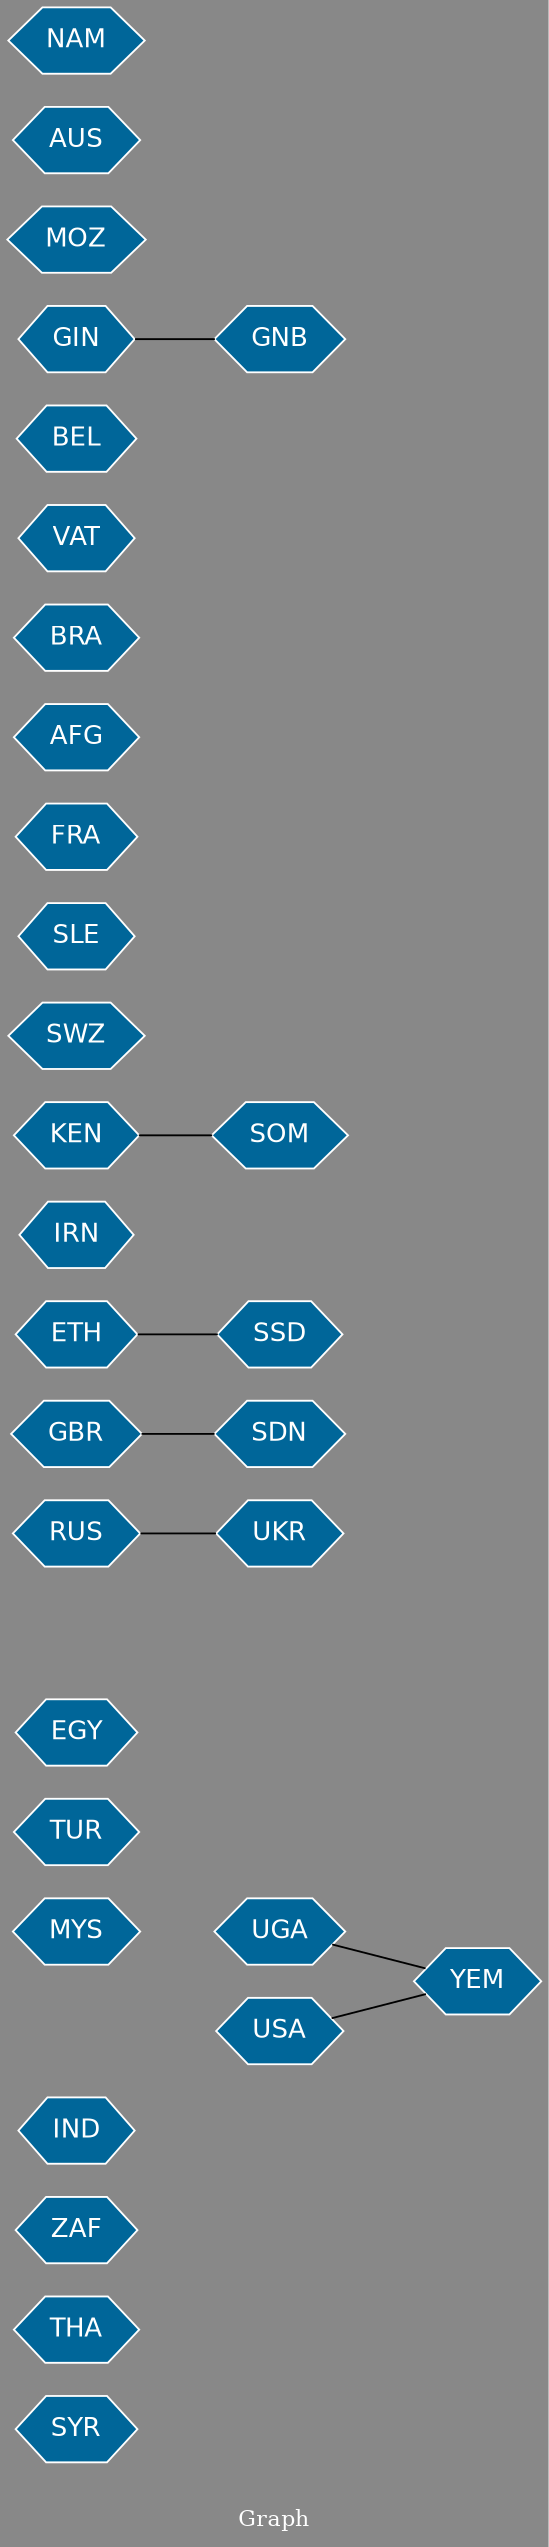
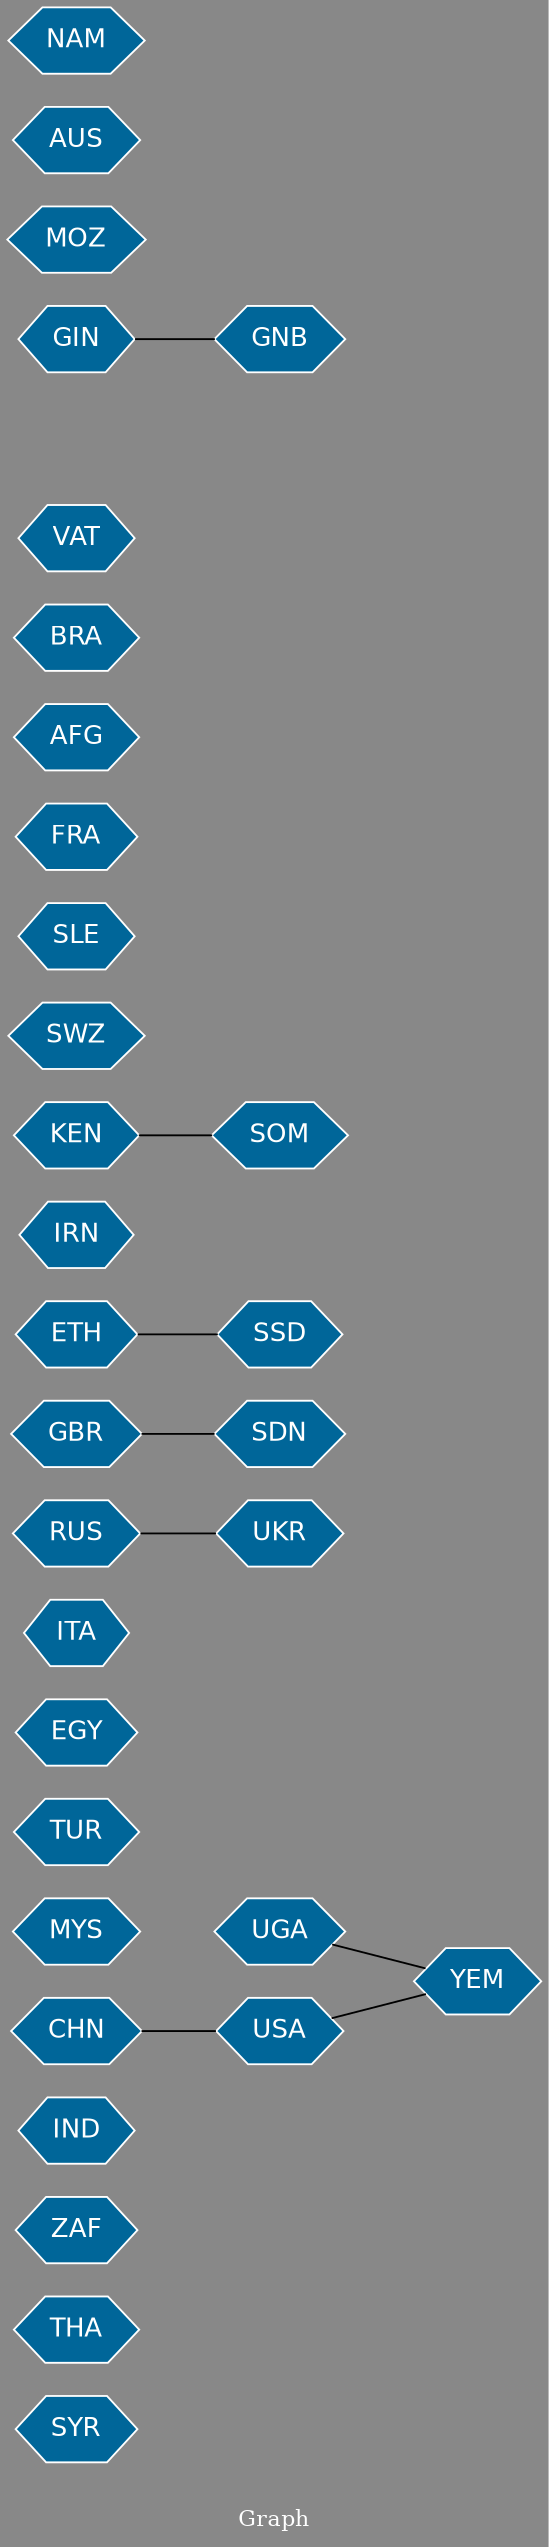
node "BEL": removed
node "ITA": added
node "CHN": added
